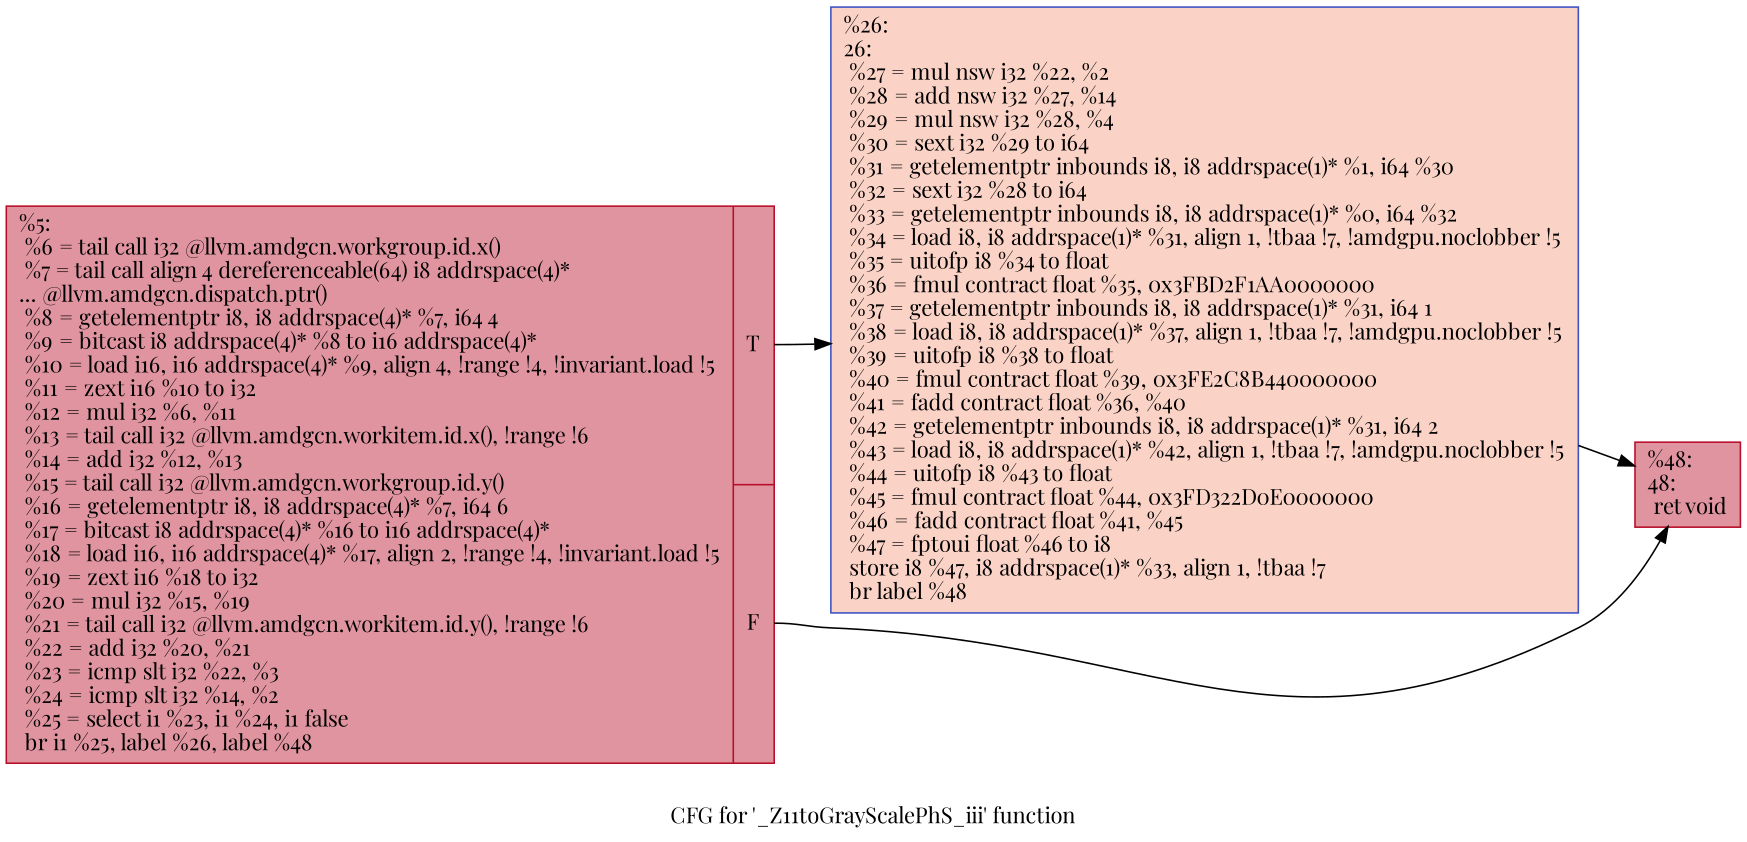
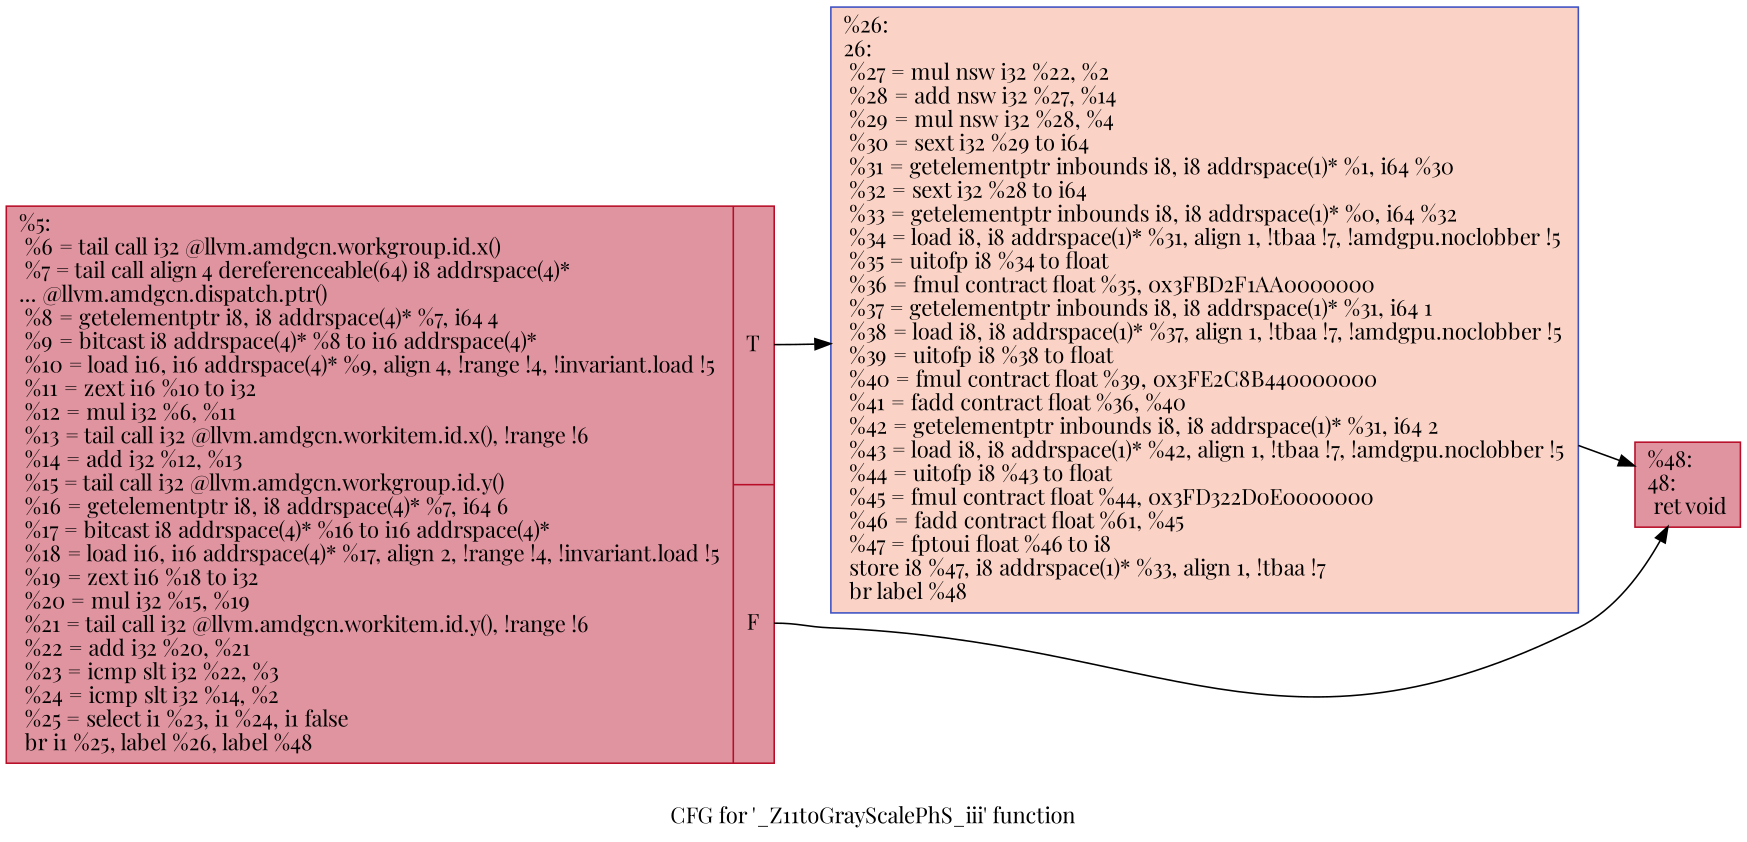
node "%26:": text "%46 = fadd contract float %41, %45" -> "%46 = fadd contract float %61, %45"
